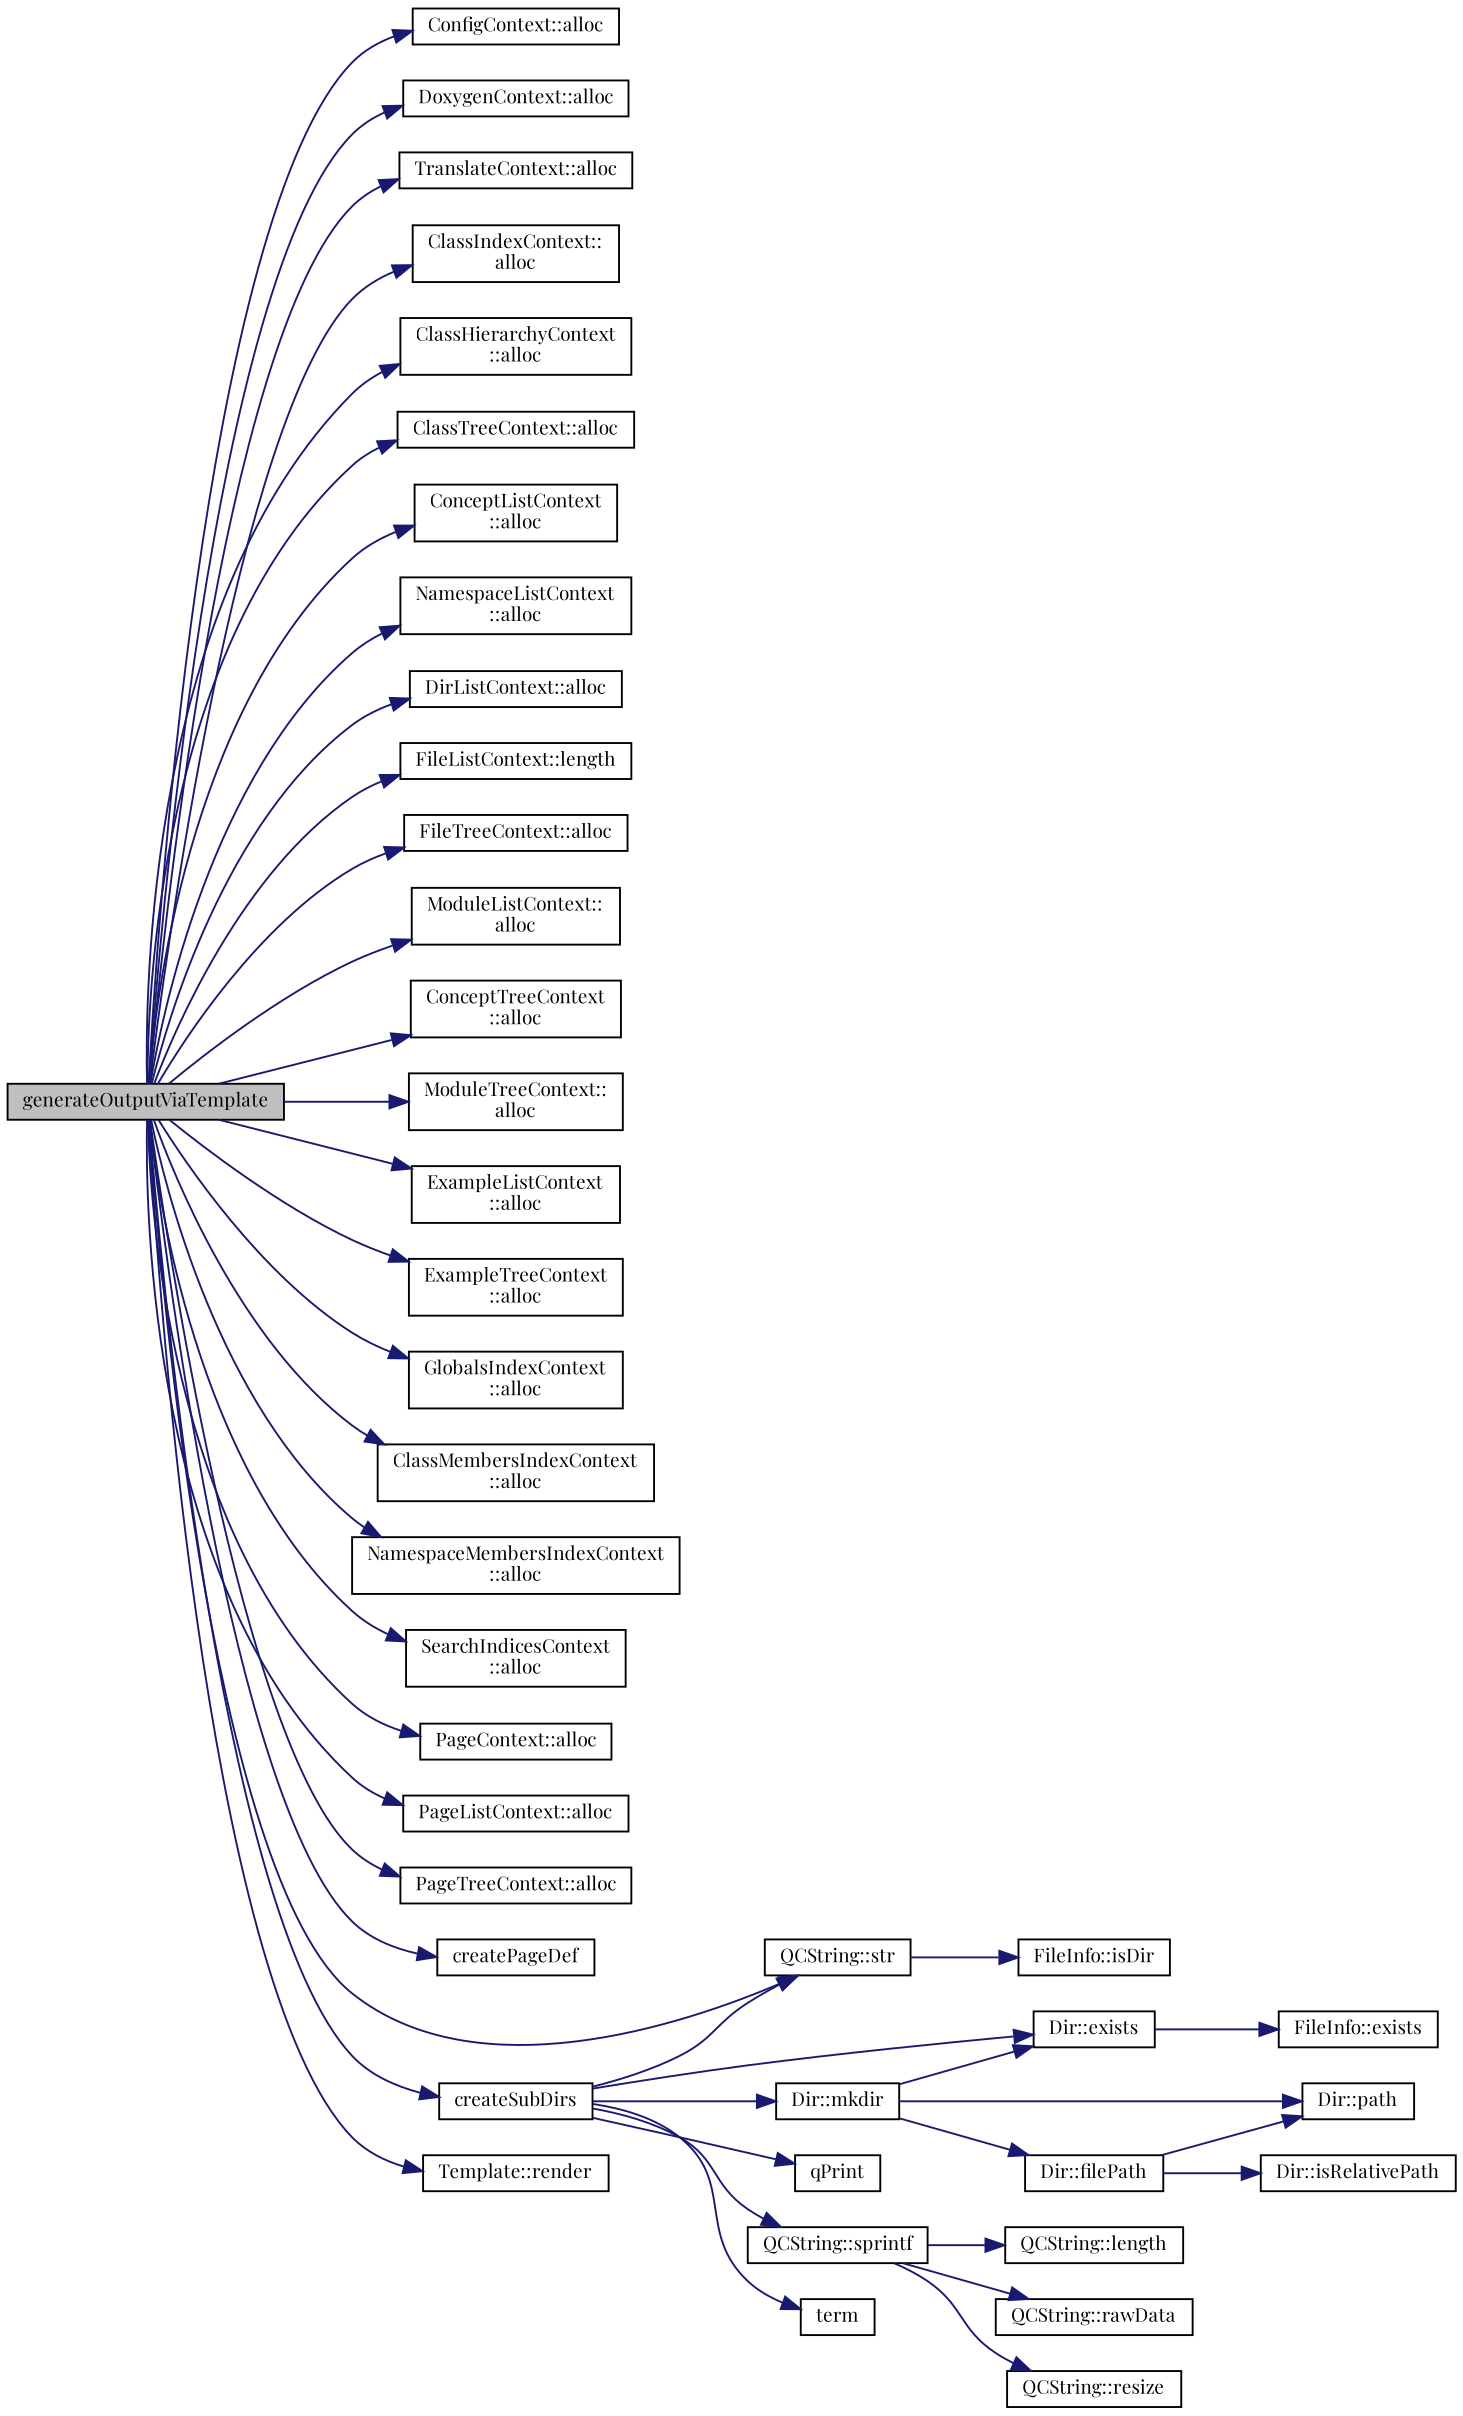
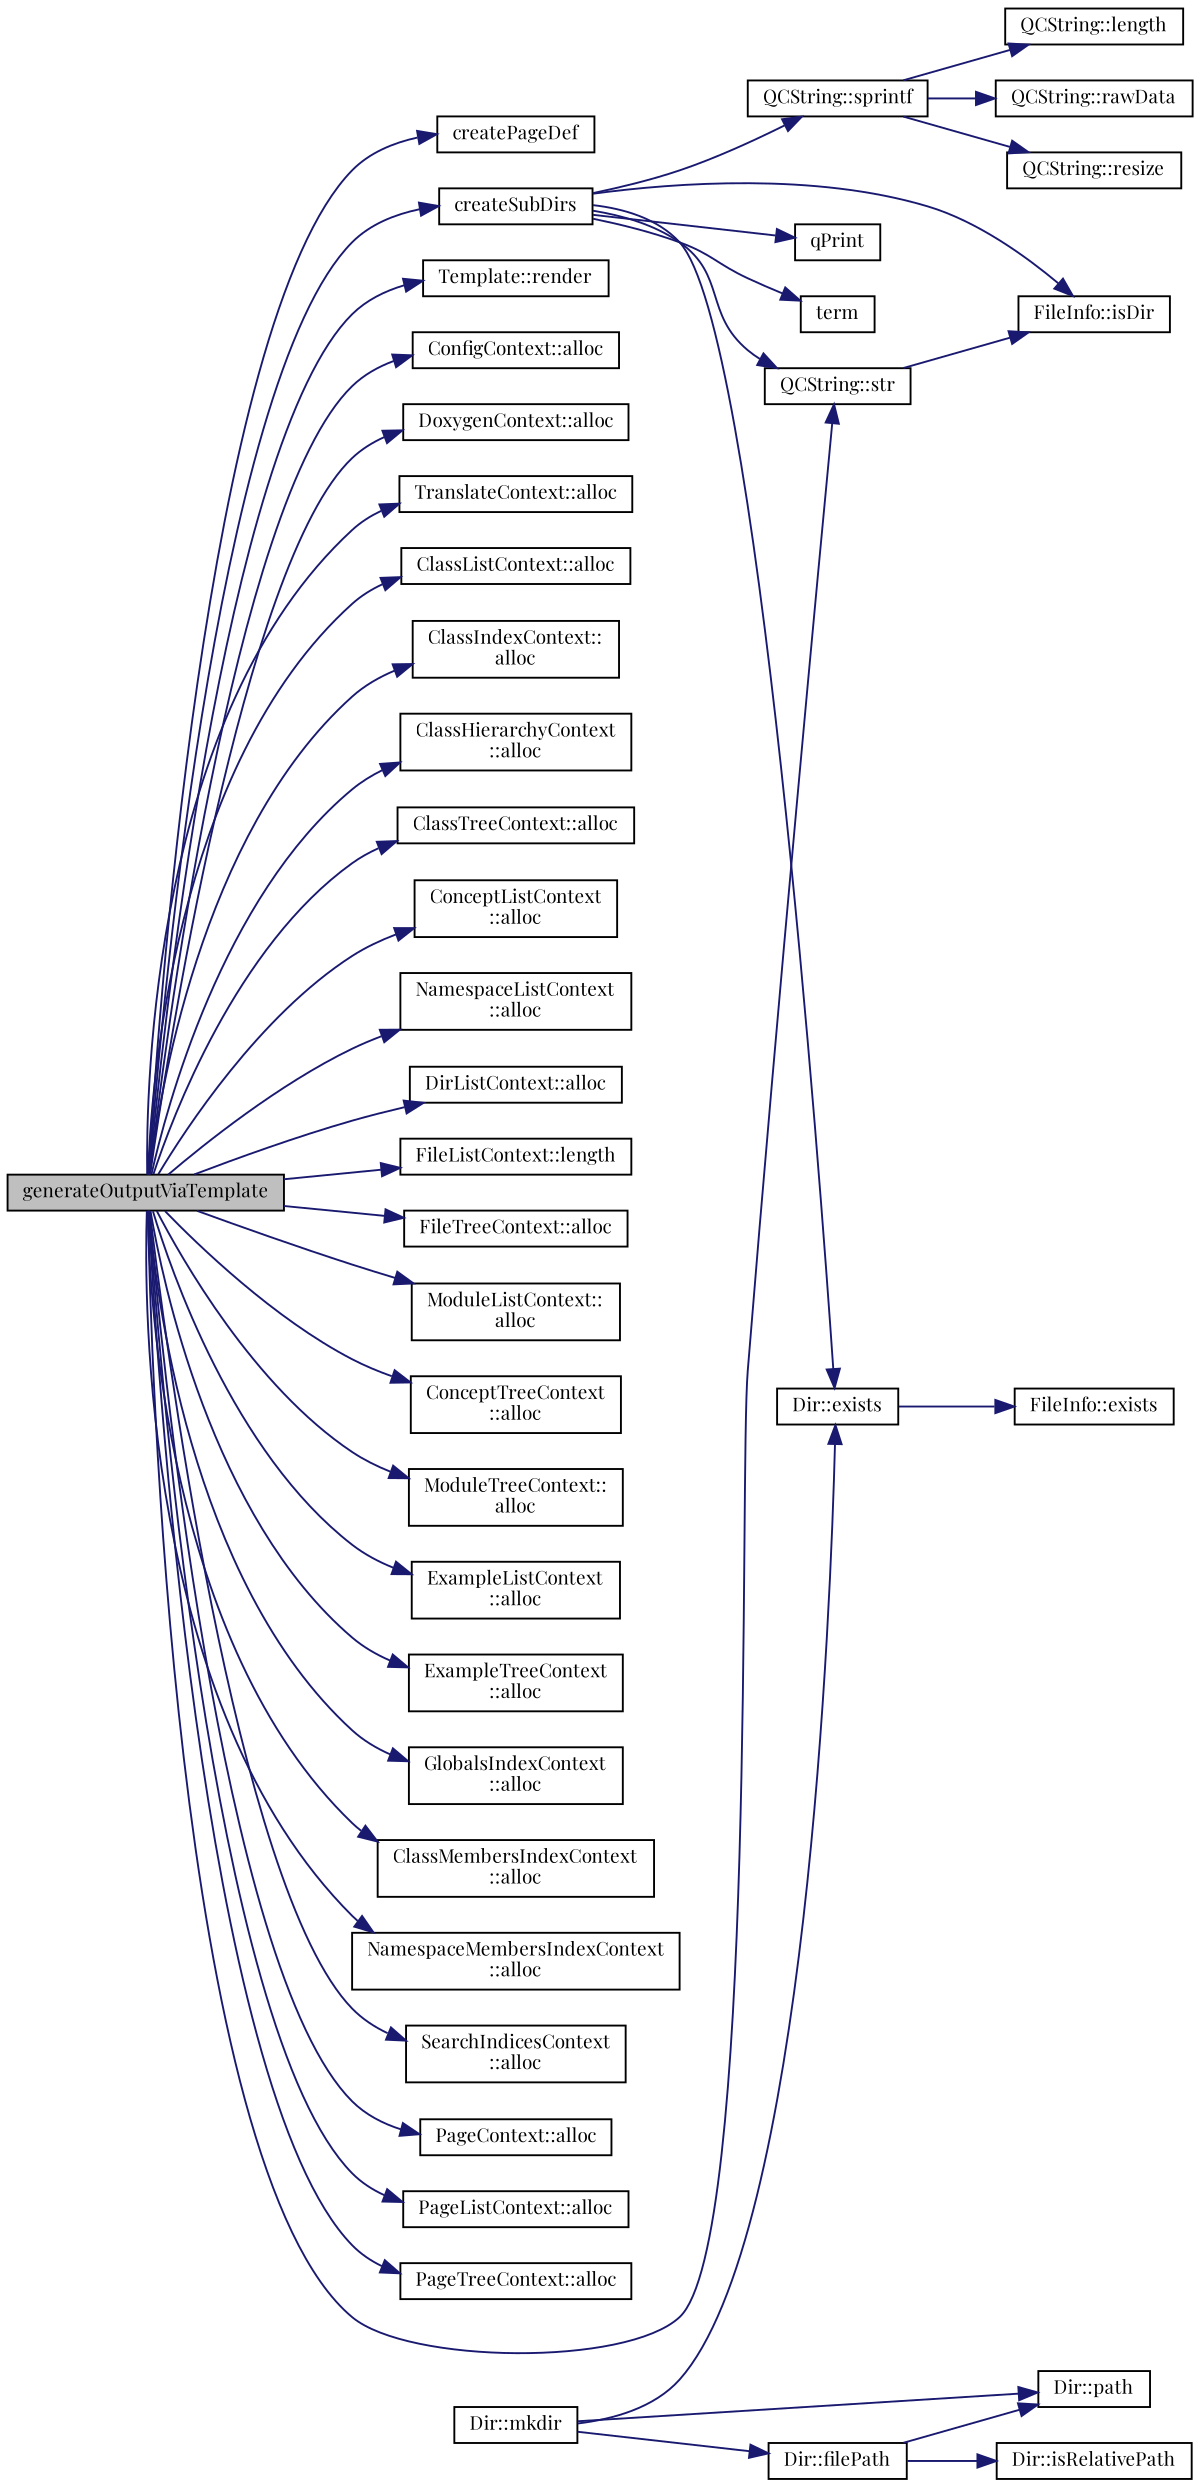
node "ClassListContext::alloc": added
edge "createSubDirs" -> "Dir::mkdir": now "createSubDirs" -> "FileInfo::isDir"
